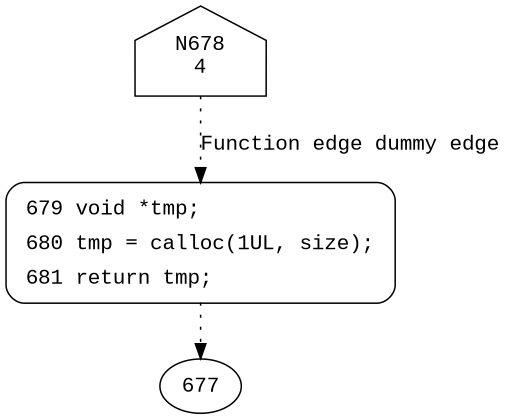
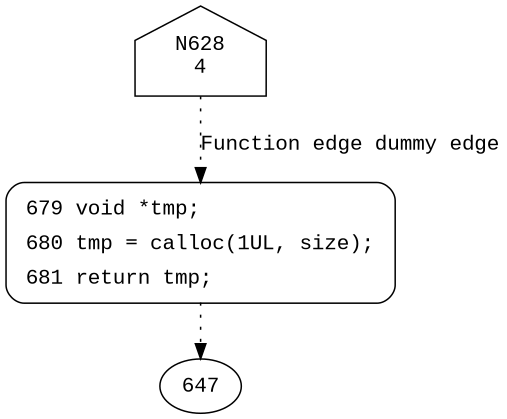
node "N678 4": label "N678 4" -> "N628 4"
node "677": label "677" -> "647"
